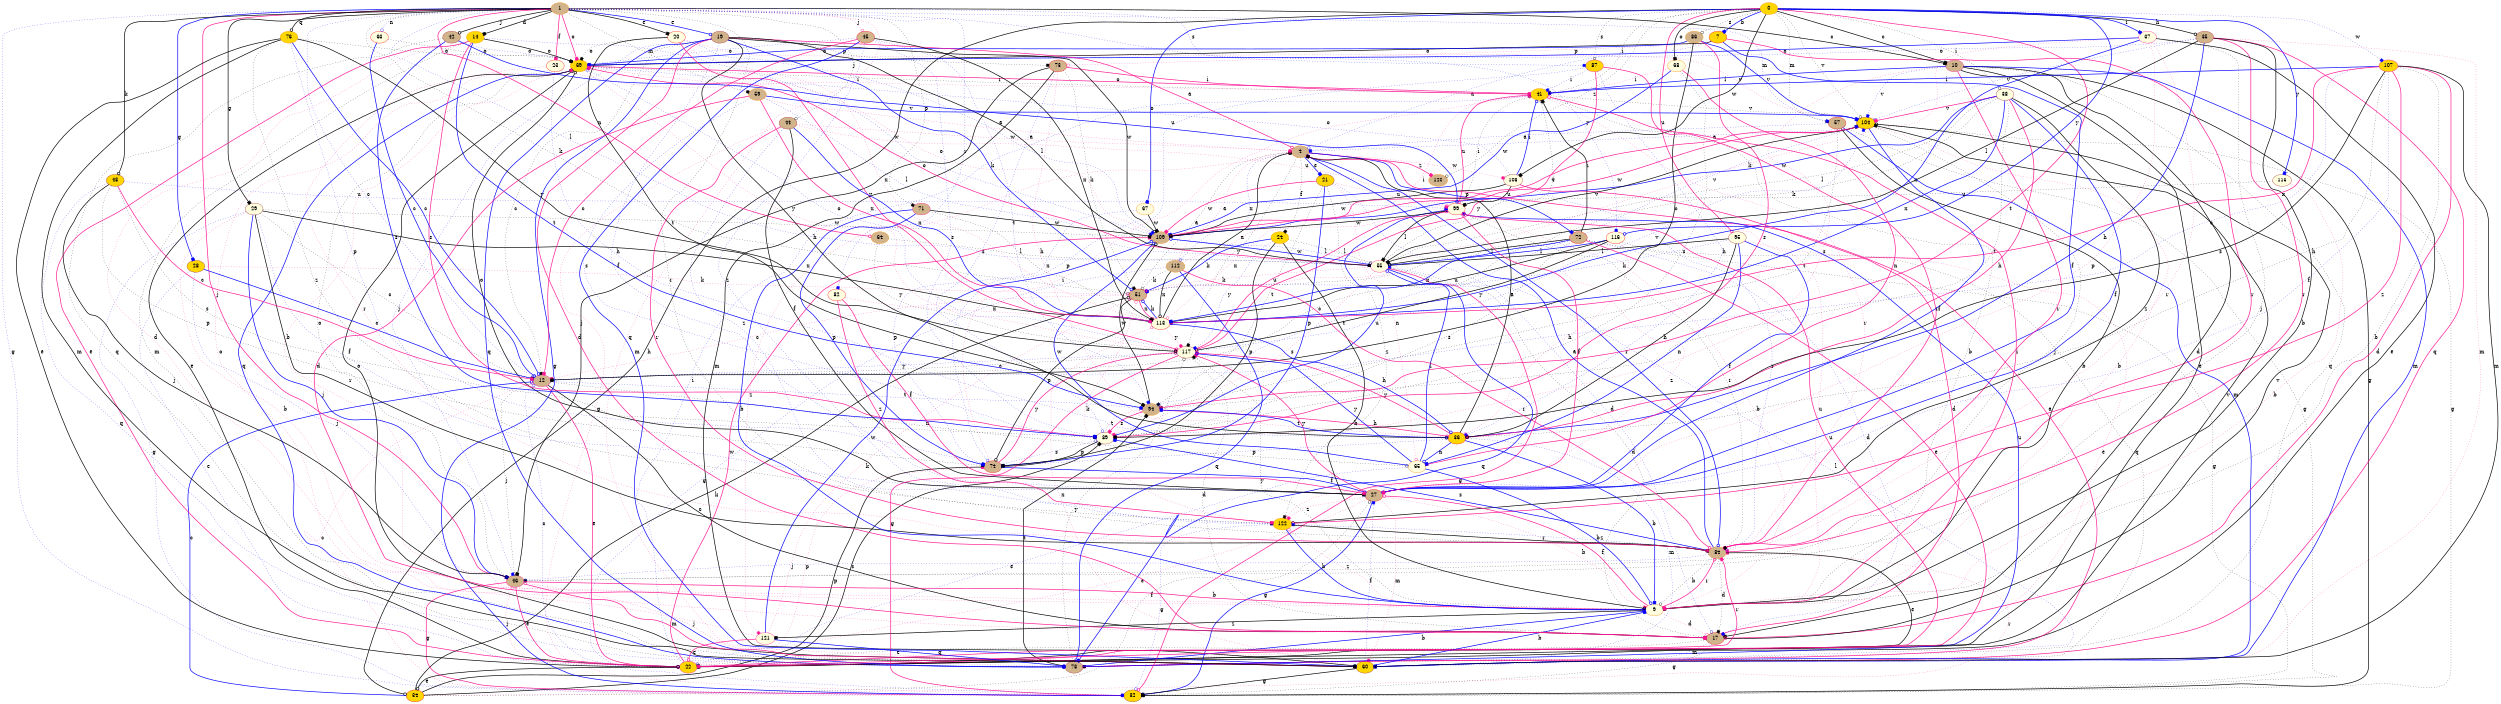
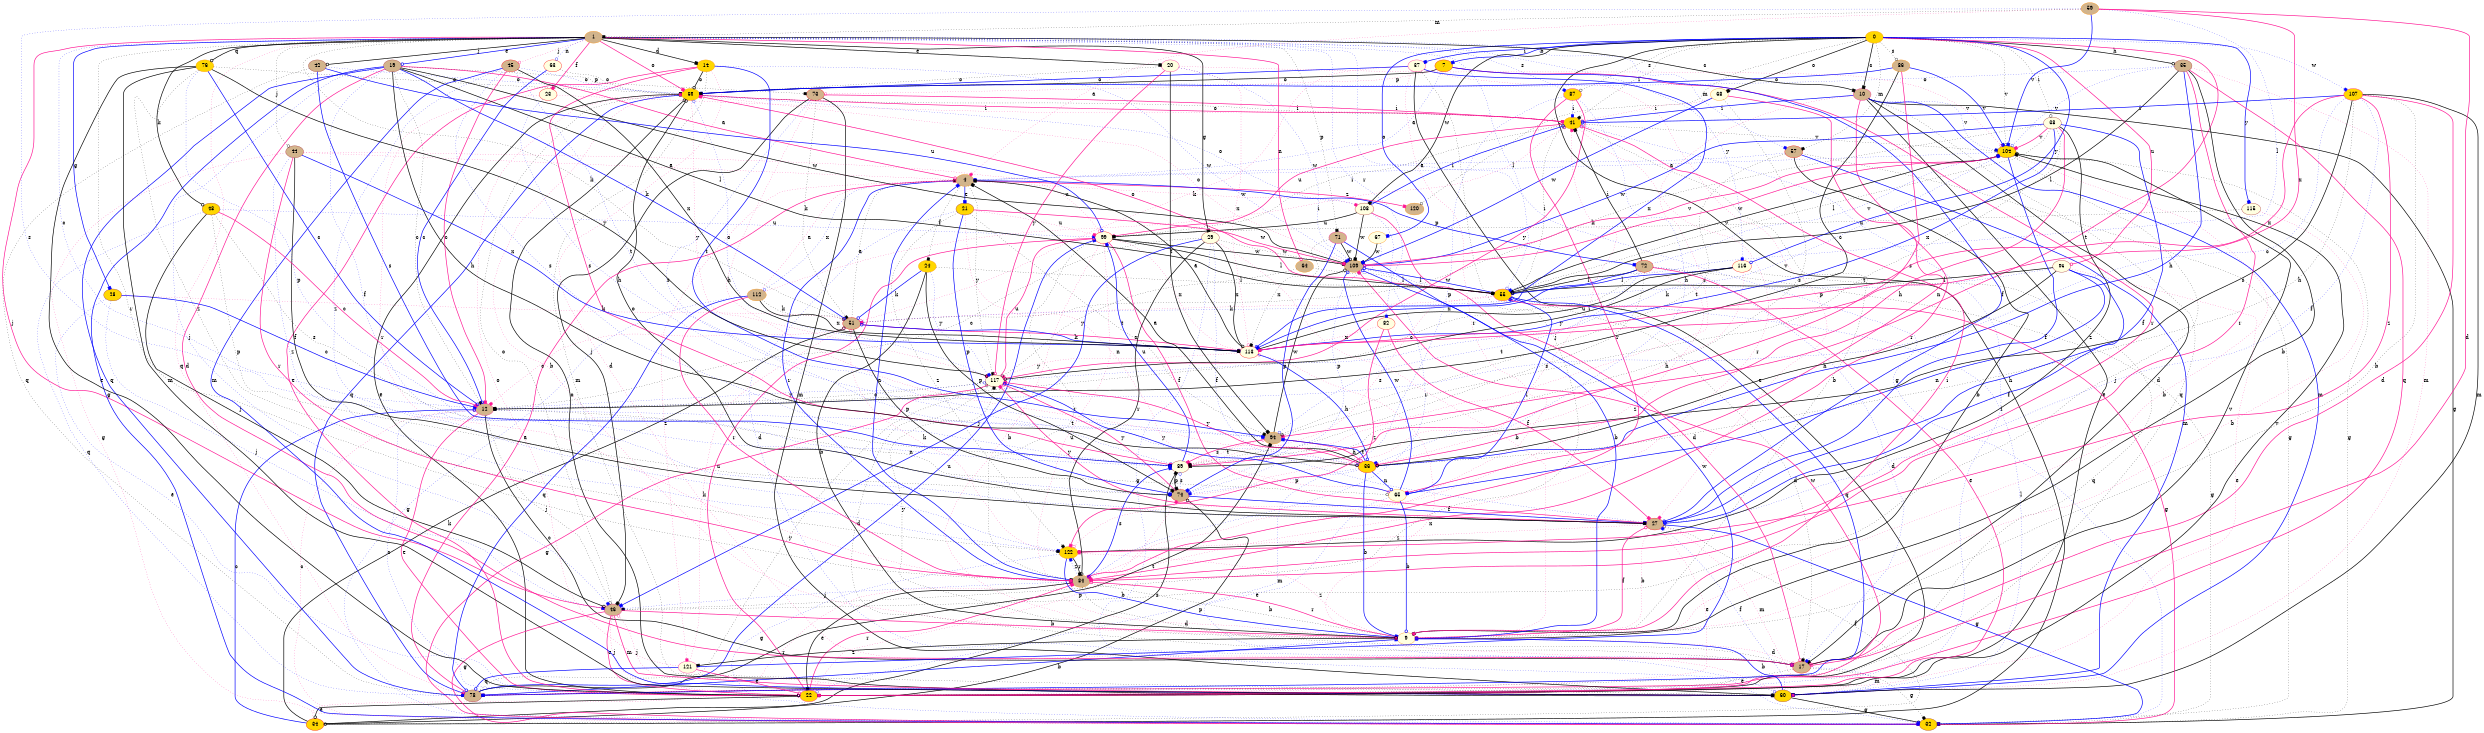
node "20": color red -> deeppink
edge "1" -> "59": reversed
node "55": fillcolor lightyellow -> gold
